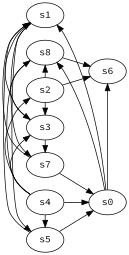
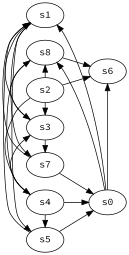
edge "s4" -> "s2": reversed
